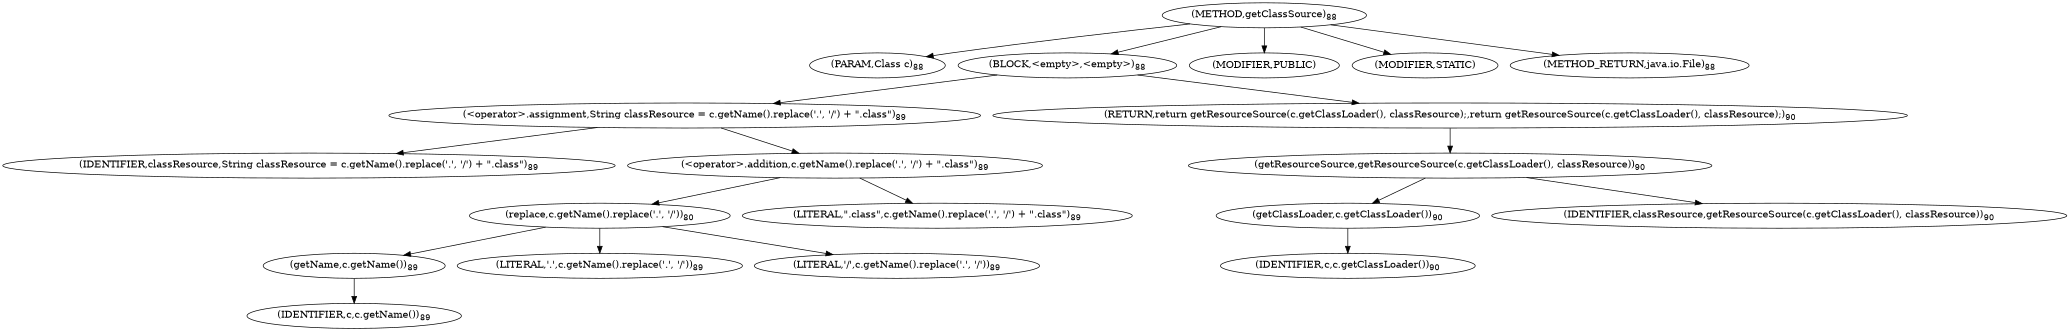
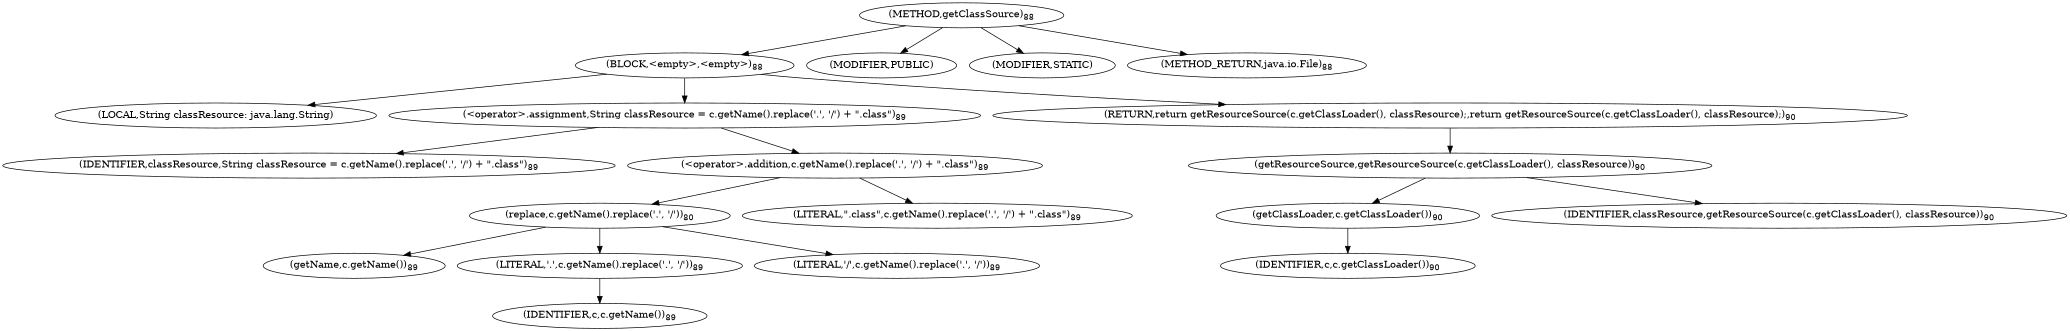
node "(PARAM,Class c)": removed
node "(LOCAL,String classResource: java.lang.String)": added
edge "(getName,c.getName())" -> "(IDENTIFIER,c,c.getName())": now "(LITERAL,'.',c.getName().replace('.', '/'))" -> "(IDENTIFIER,c,c.getName())"
